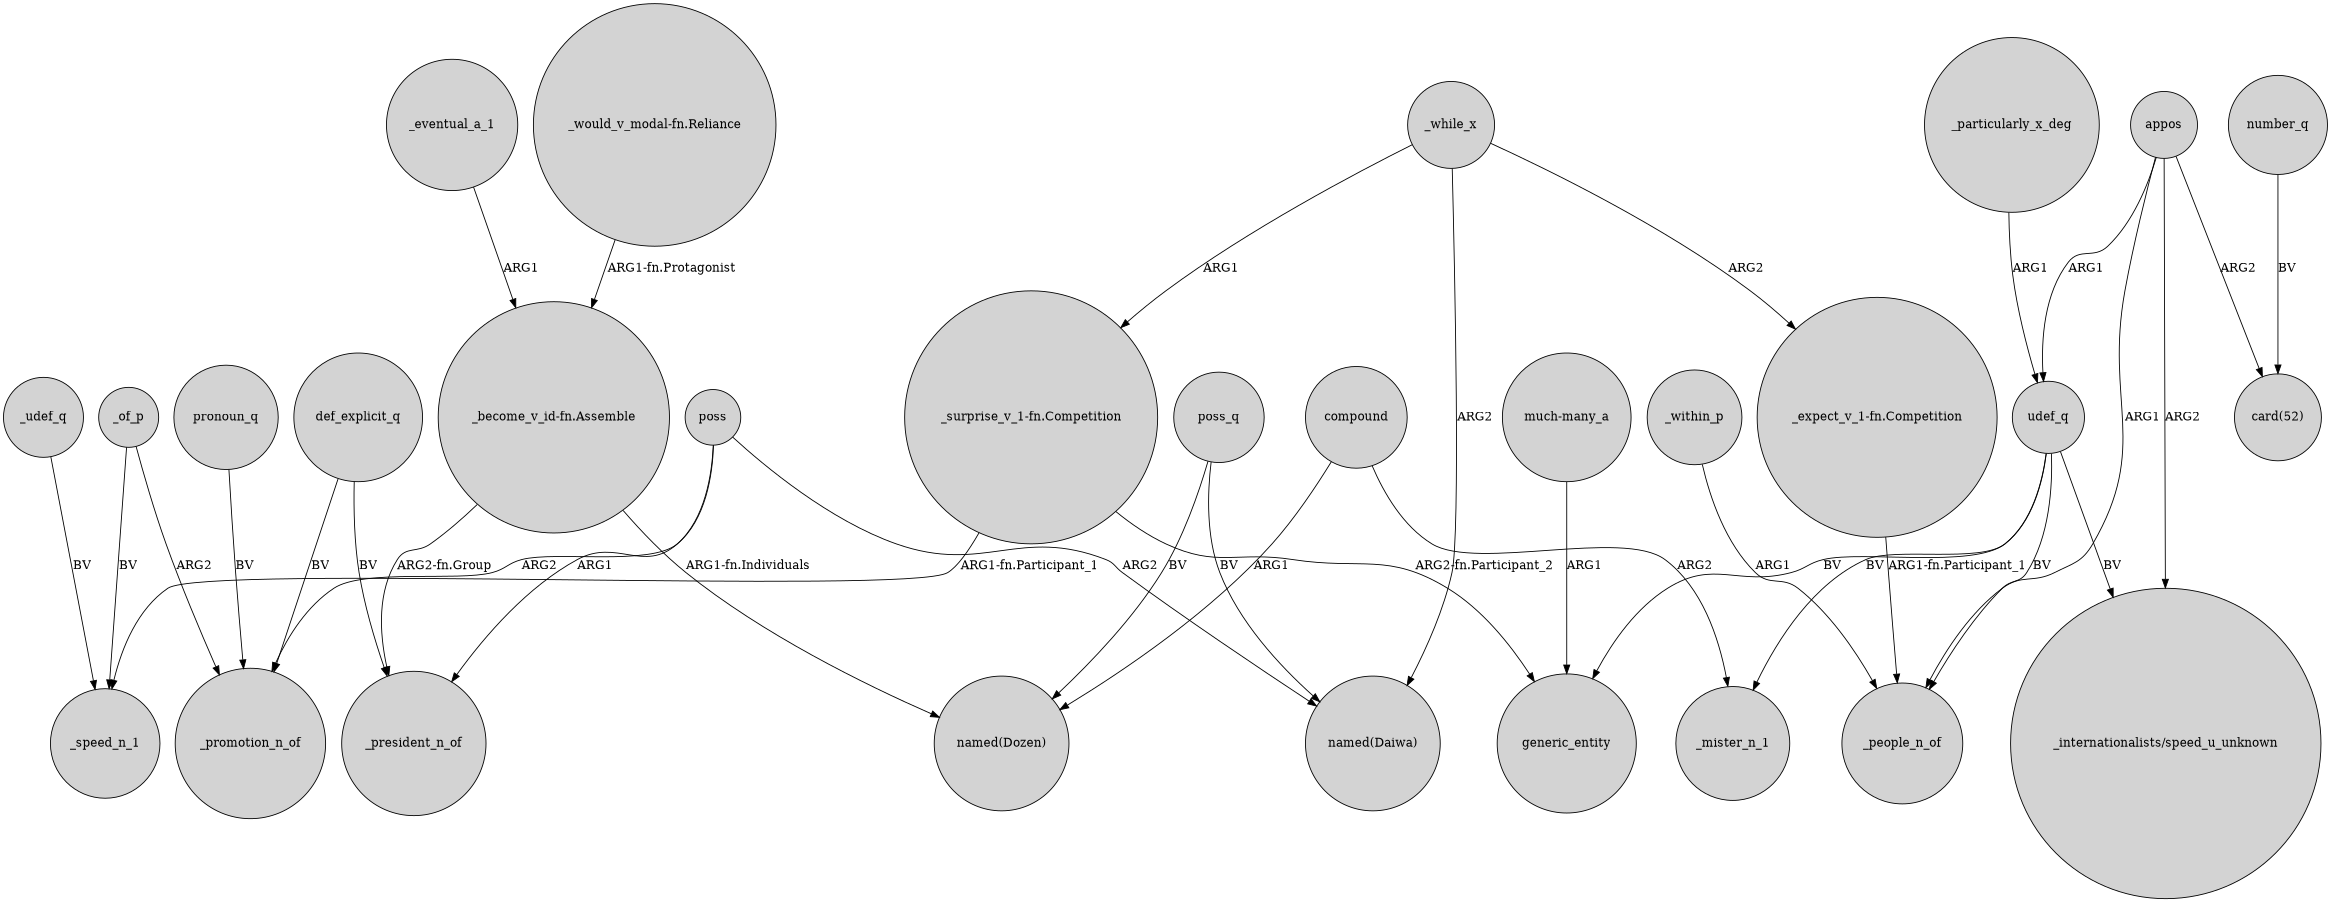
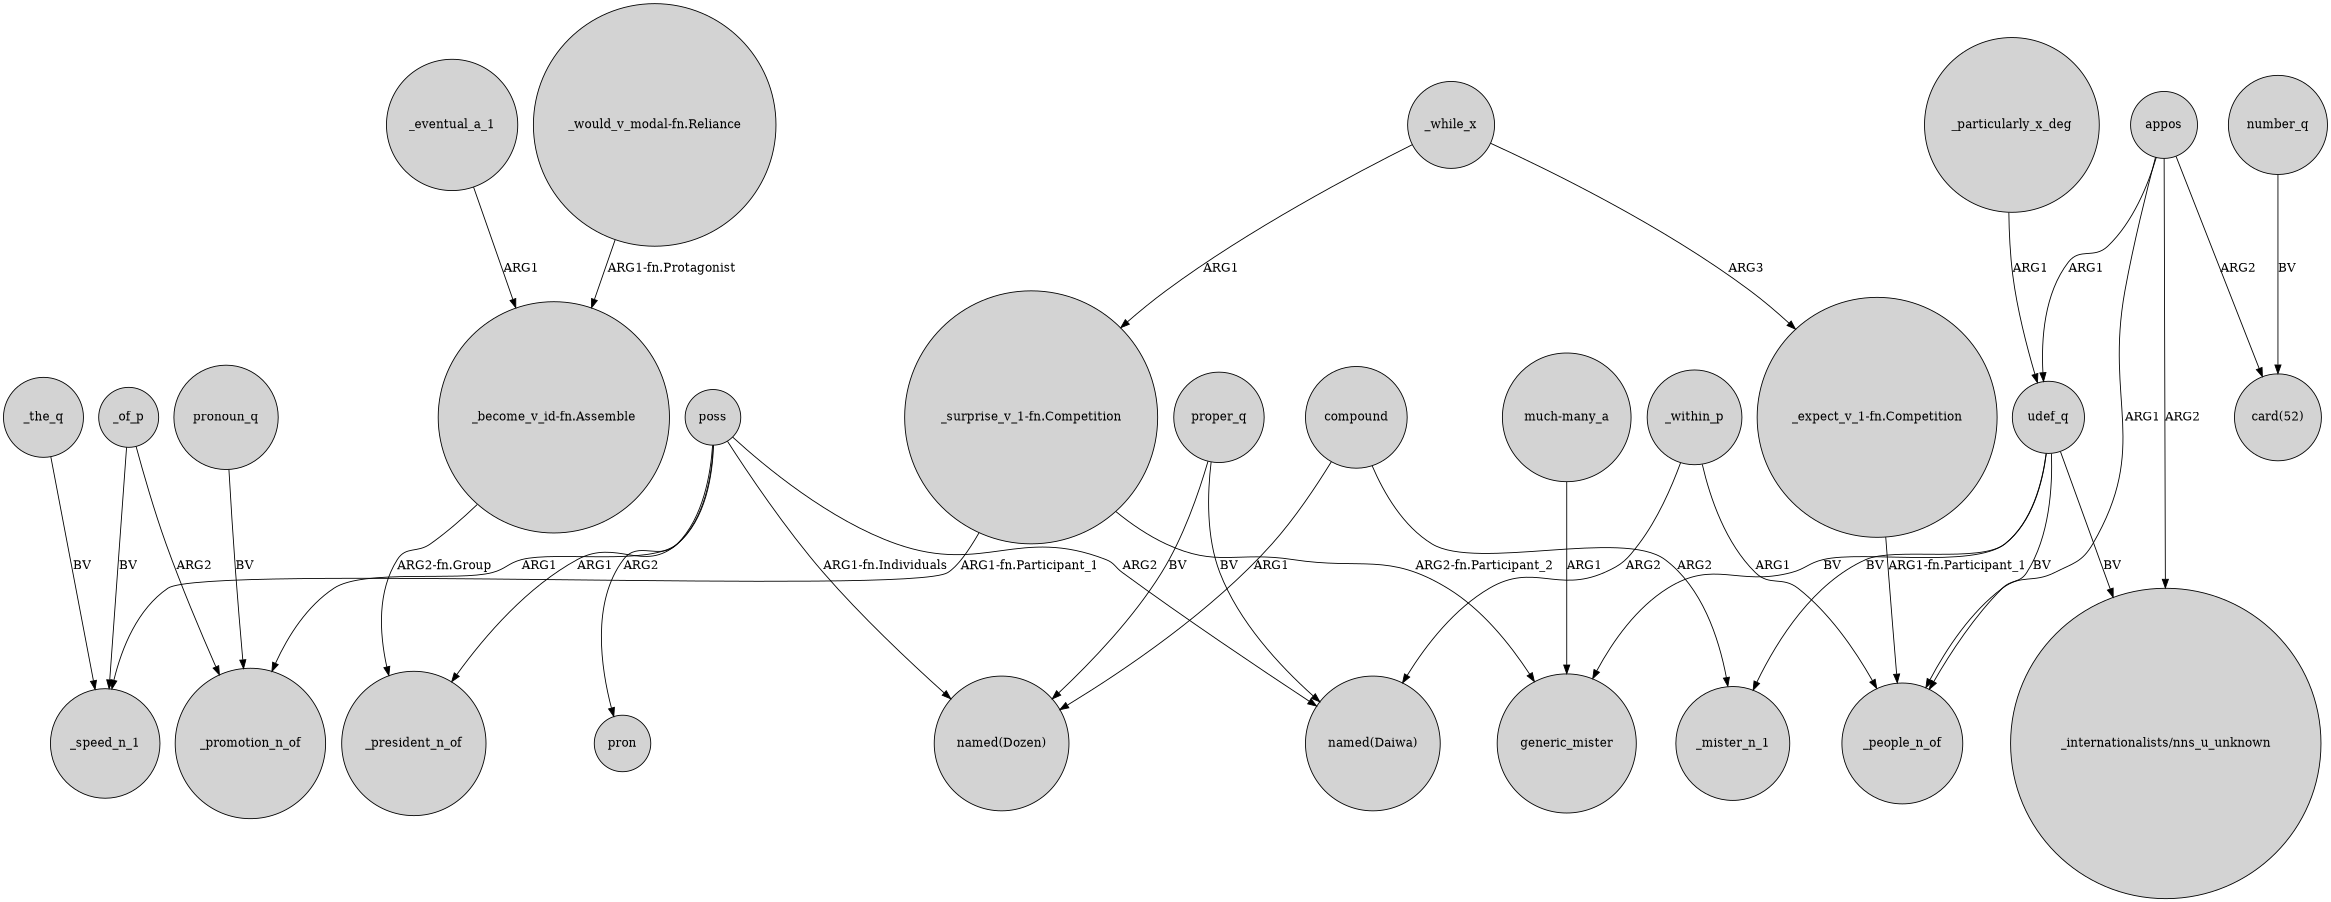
edge "_while_x" -> "_expect_v_1-fn.Competition": label "ARG2" -> "ARG3"
node "_udef_q": label "_udef_q" -> "_the_q"
node "def_explicit_q": removed
node "poss_q": label "poss_q" -> "proper_q"
edge "_while_x" -> "named(Daiwa)": now "_within_p" -> "named(Daiwa)"
edge "poss" -> "_promotion_n_of": label "ARG2" -> "ARG1"
edge "_become_v_id-fn.Assemble" -> "named(Dozen)": now "poss" -> "named(Dozen)"
node "pron": added
node "generic_entity": label "generic_entity" -> "generic_mister"
node "_internationalists/speed_u_unknown": label "_internationalists/speed_u_unknown" -> "_internationalists/nns_u_unknown"
